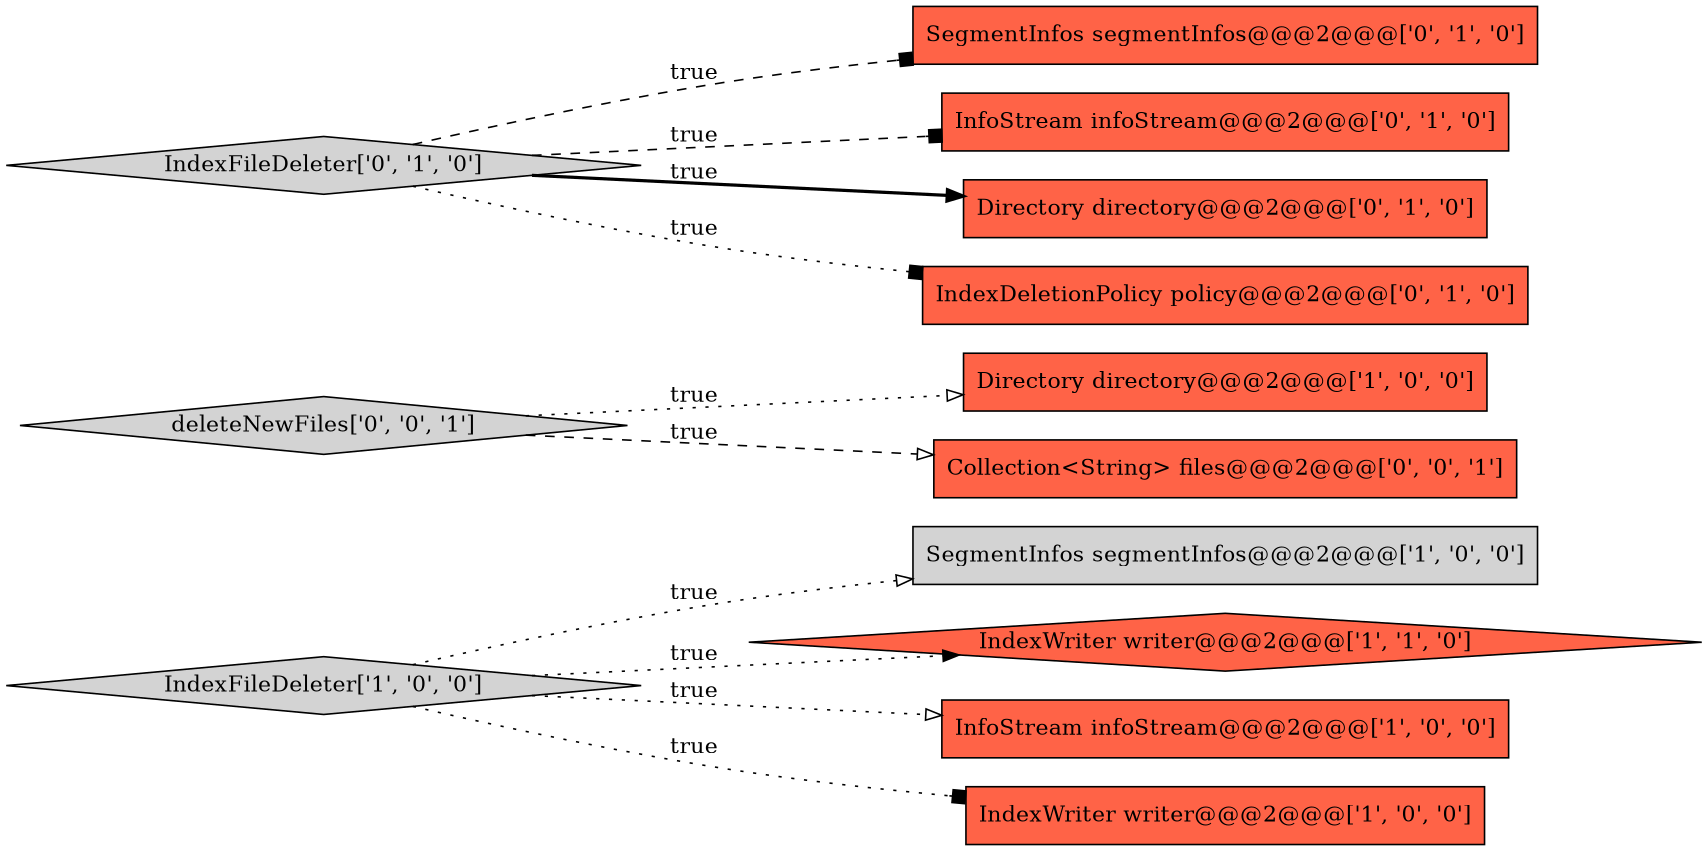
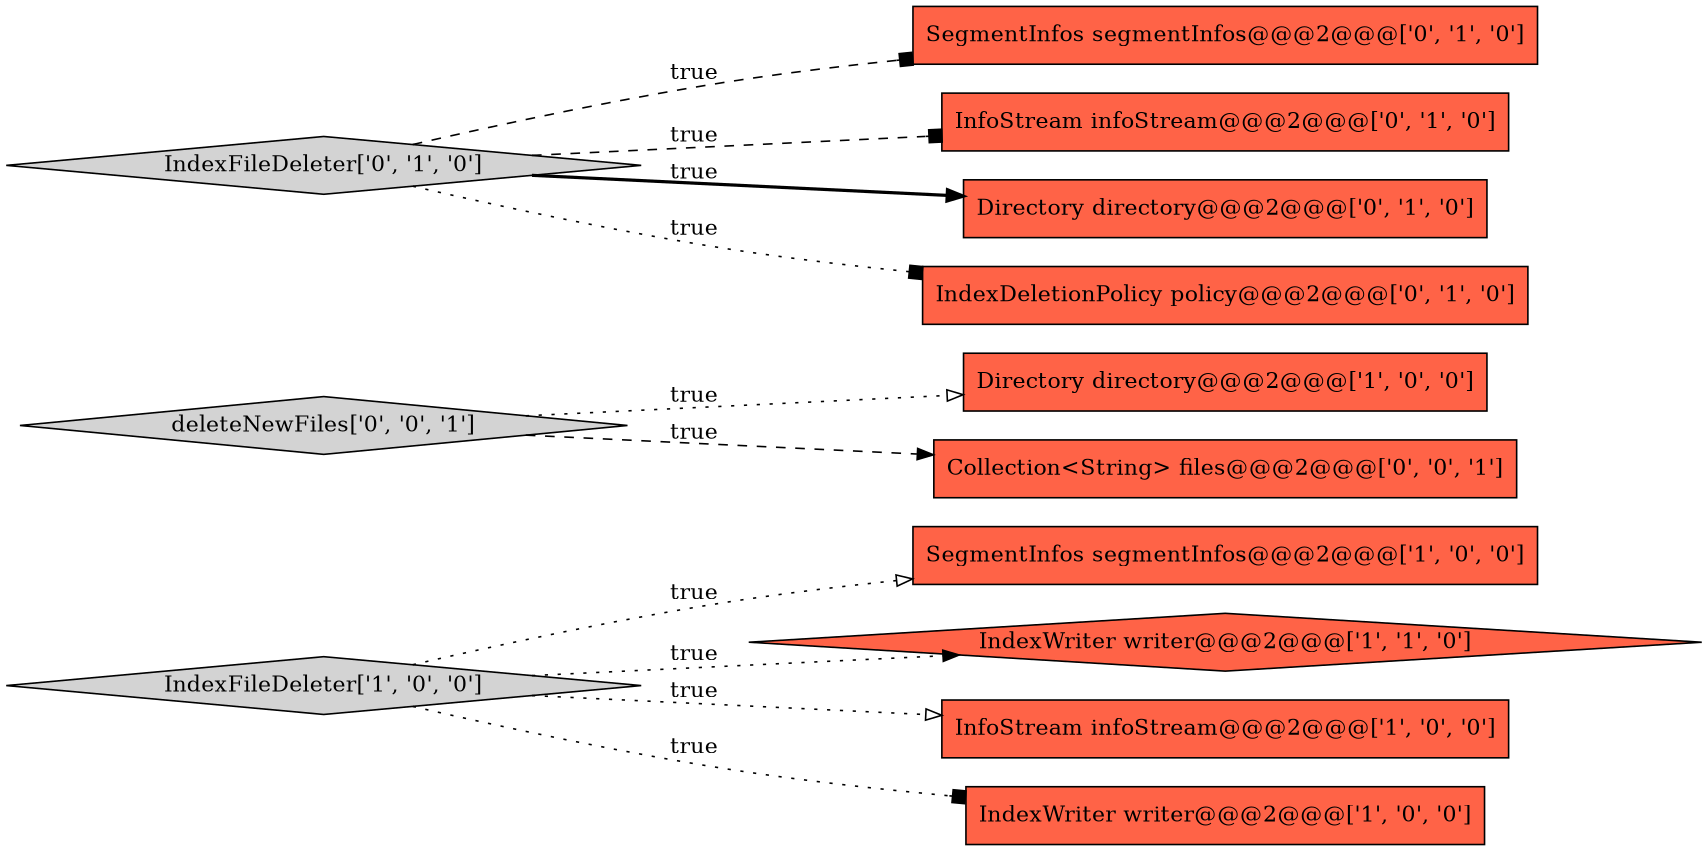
edge "deleteNewFiles['0', '0', '1']" -> "Collection<String> files@@@2@@@['0', '0', '1']": arrowhead onormal -> normal
node "SegmentInfos segmentInfos@@@2@@@['1', '0', '0']": fillcolor lightgray -> tomato
